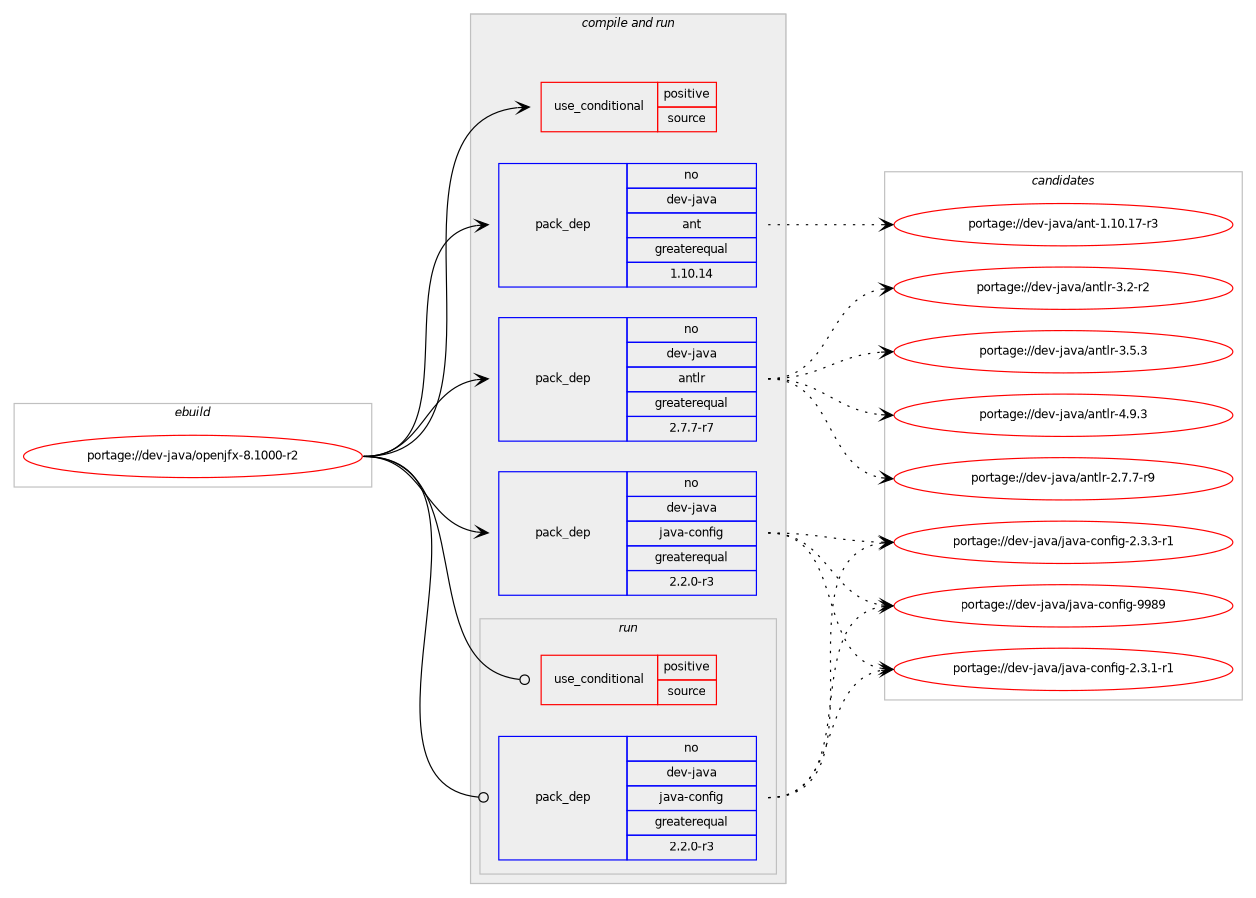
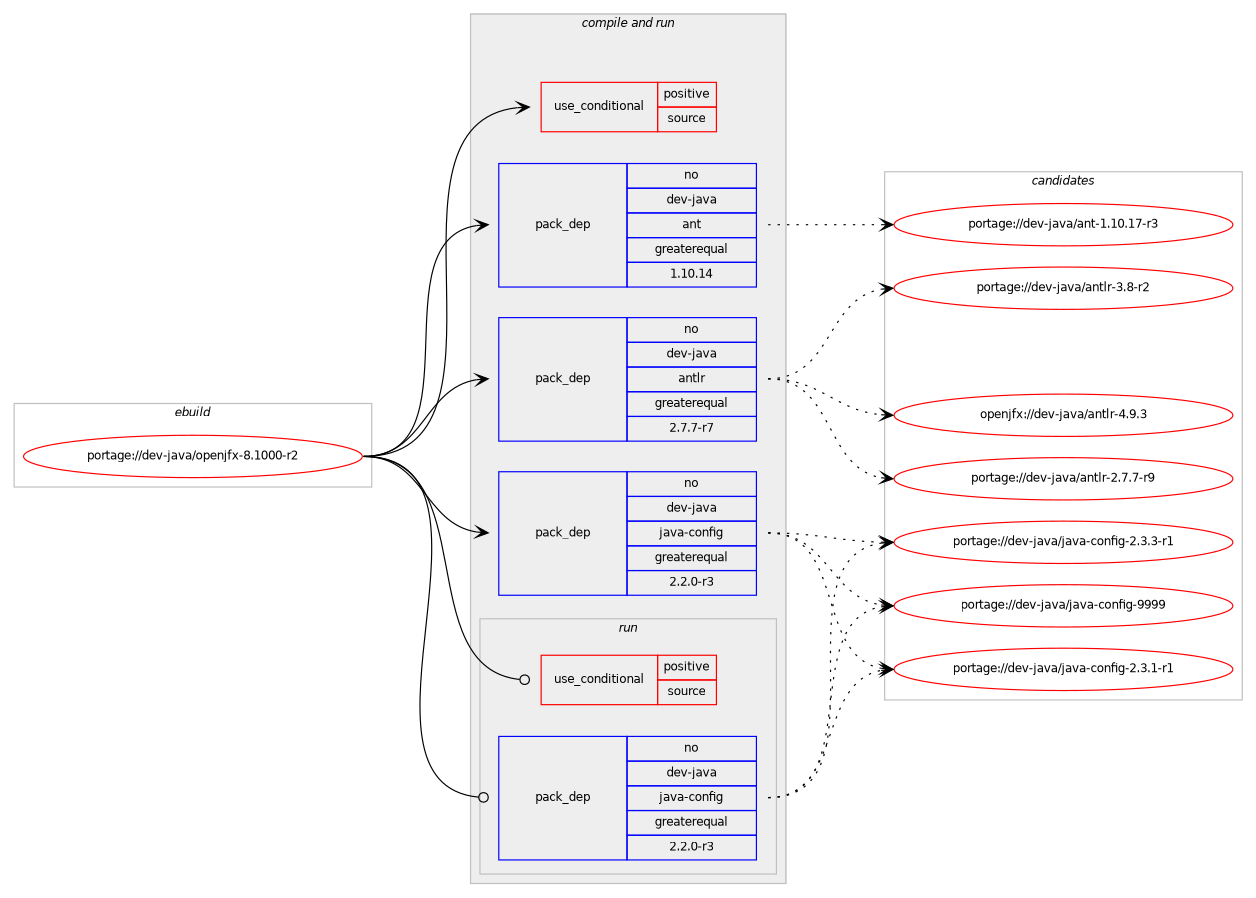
node "portage://dev-java/antlr-3.2-r2": label "portage://dev-java/antlr-3.2-r2" -> "portage://dev-java/antlr-3.8-r2"
node "portage://dev-java/antlr-3.5.3": removed
node "portage://dev-java/antlr-4.9.3": label "portage://dev-java/antlr-4.9.3" -> "openjfx://dev-java/antlr-4.9.3"
node "portage://dev-java/java-config-9989": label "portage://dev-java/java-config-9989" -> "portage://dev-java/java-config-9999"
